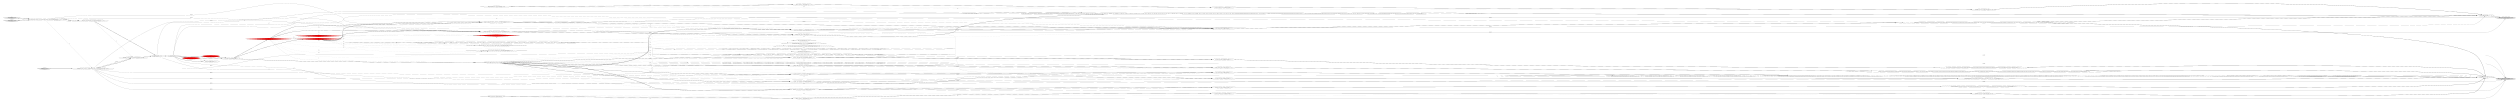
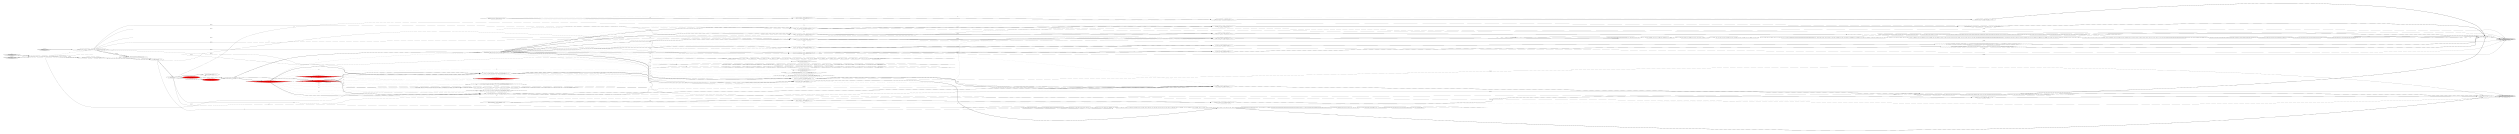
edge "_localctx.exception = re@@@193@@@['0', '0', '1']" -> "return _localctx@@@200@@@['0', '0', '1']": now "_localctx = new ForContext(_localctx)@@@69@@@['0', '0', '1']" -> "return _localctx@@@200@@@['0', '0', '1']"
